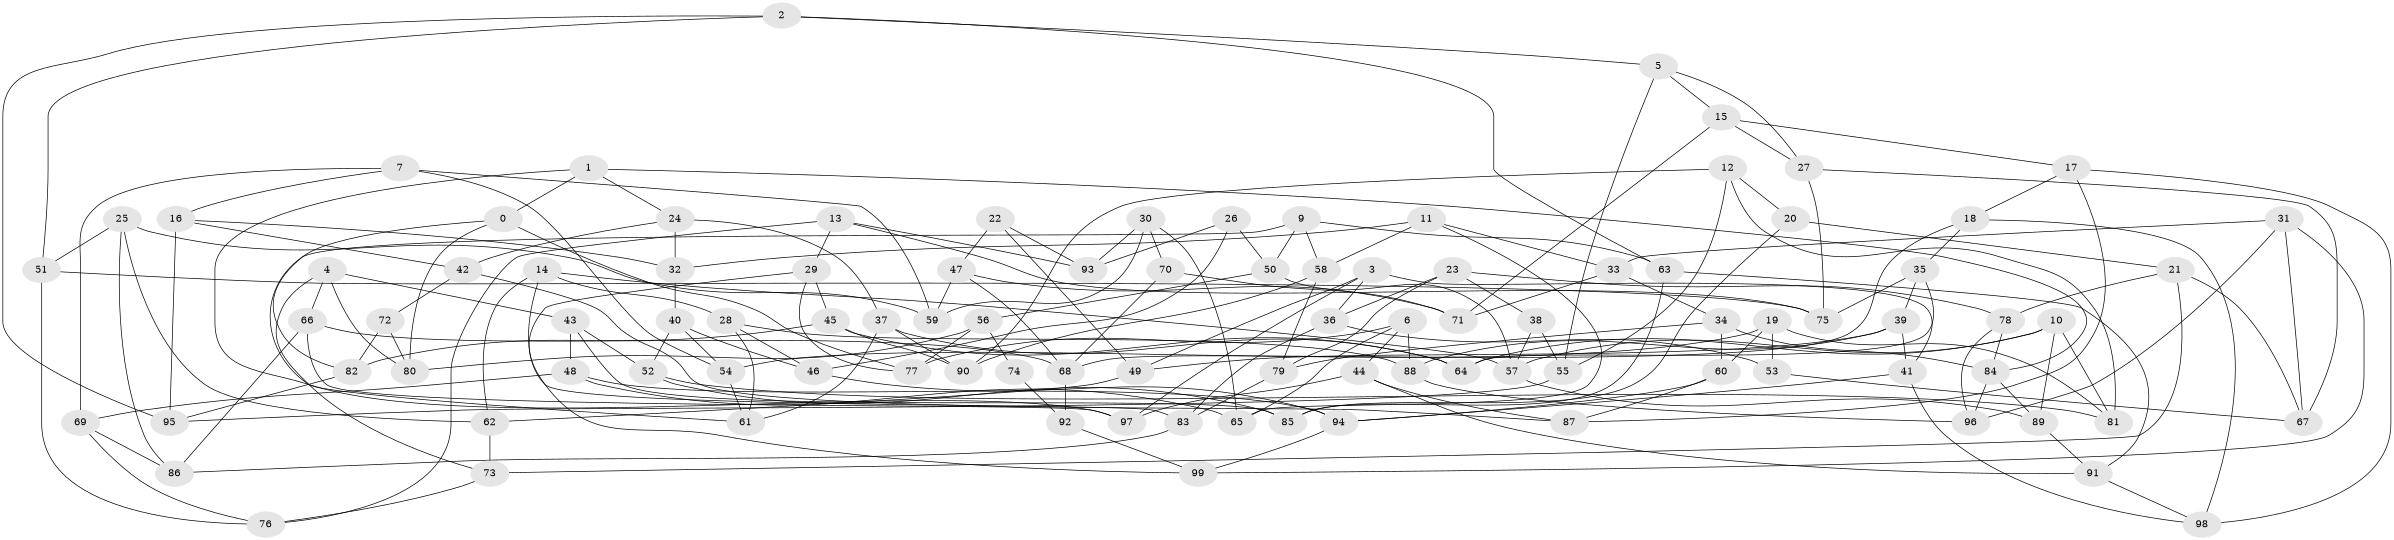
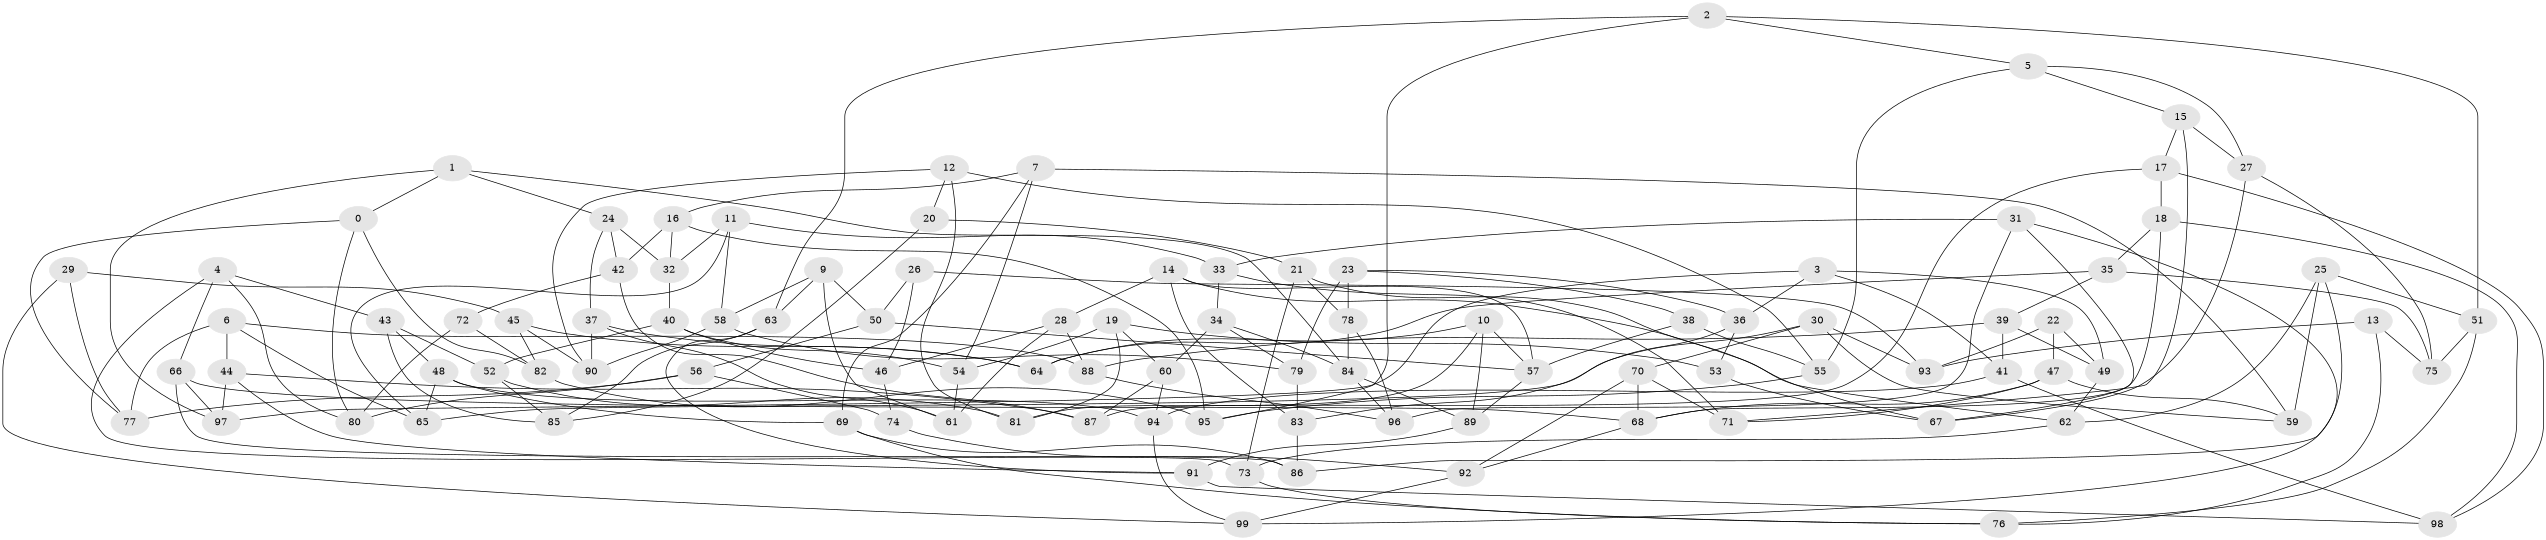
edge "13" -- "29": removed
edge "46" -- "94": now "46" -- "74"
edge "70" -- "92": added
